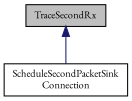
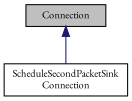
node "TraceSecondRx": label "TraceSecondRx" -> "Connection"
